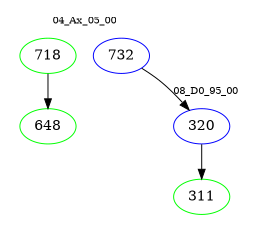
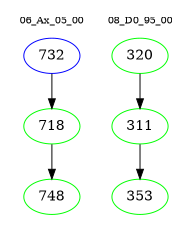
cluster "04_Ax_05_00": label "04_Ax_05_00" -> "06_Ax_05_00"
edge "732" -> "320": now "732" -> "718"
node "648": label "648" -> "748"
node "320": color blue -> green
node "353": added
